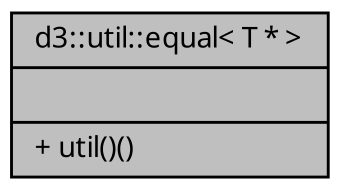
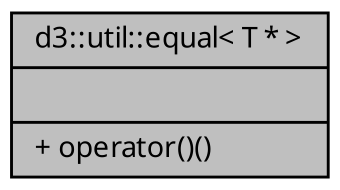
node "d3::util::equal< T * >": text "+ util()()" -> "+ operator()()"
